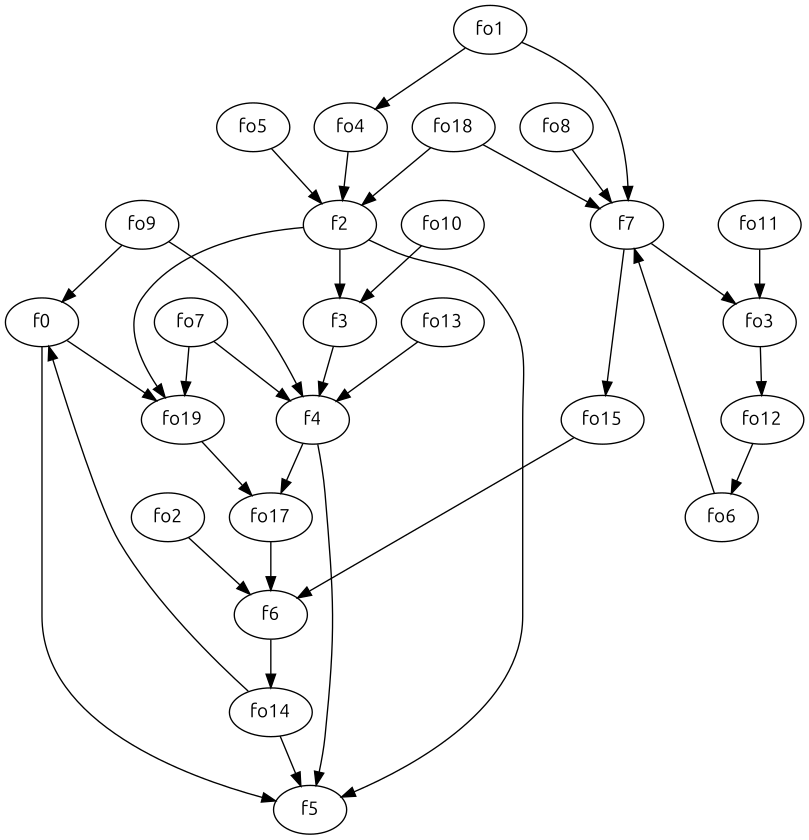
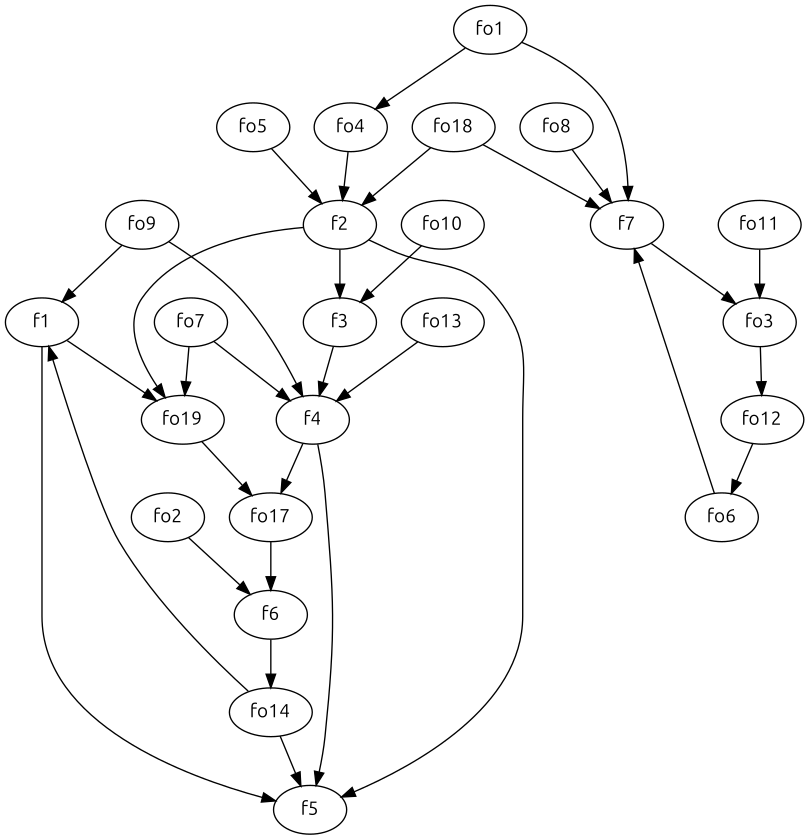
node "f0": label "f0" -> "f1"
node "fo15": removed
